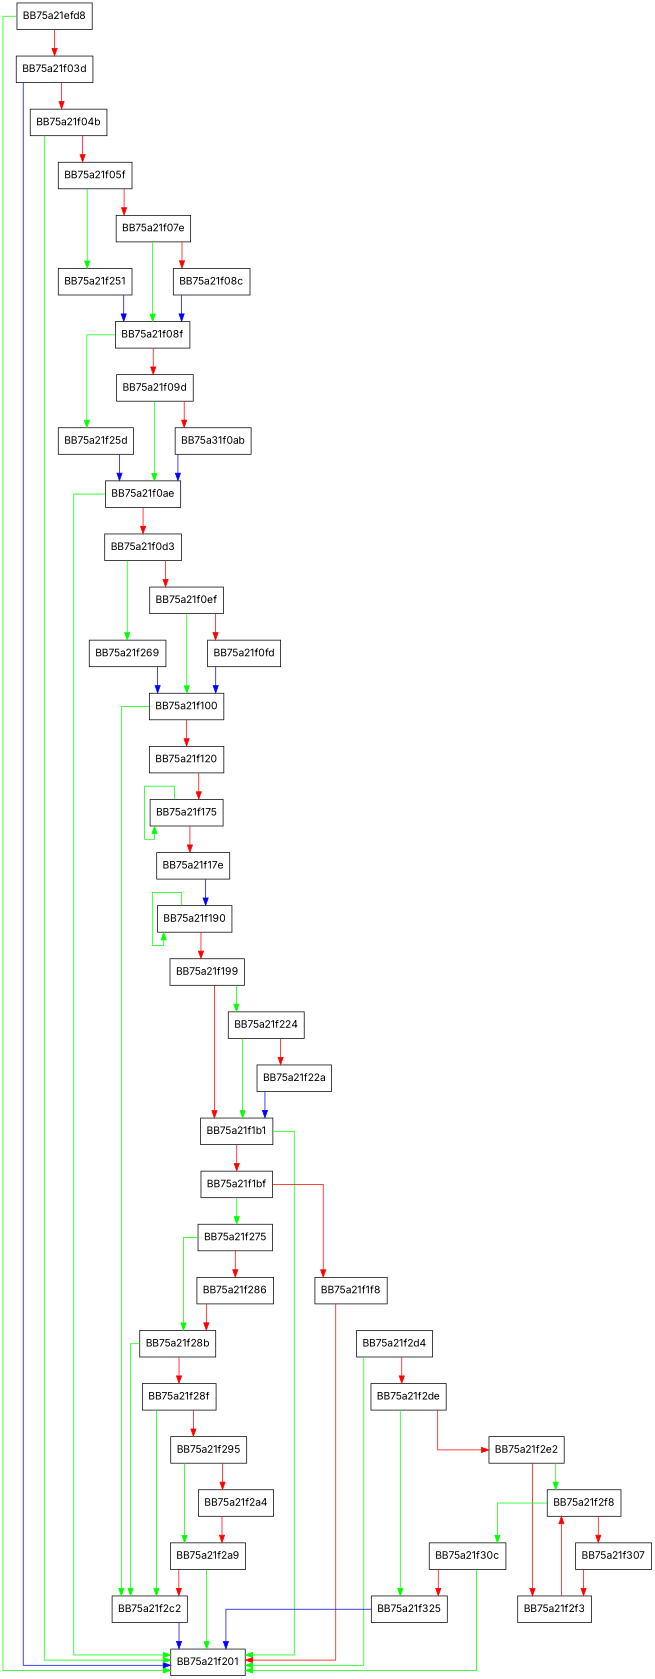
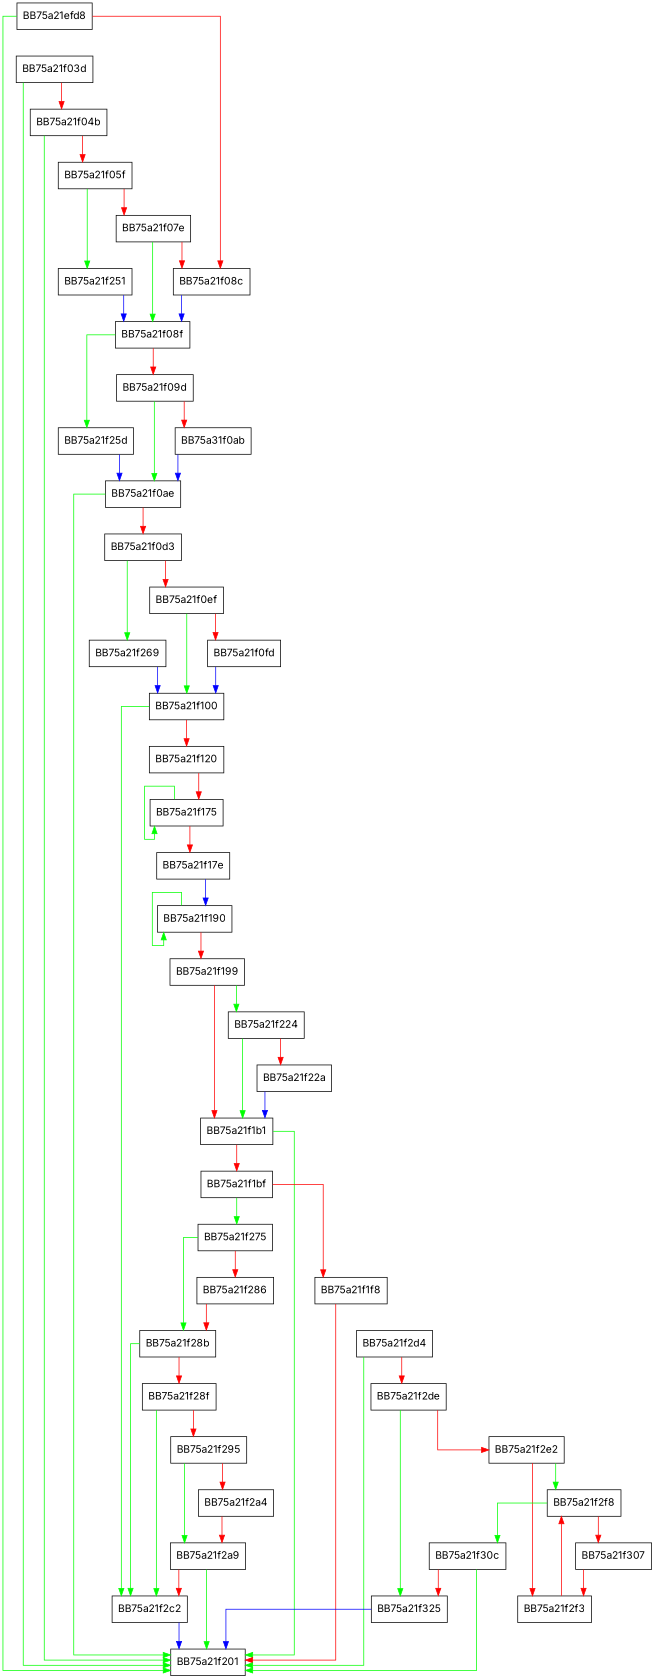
edge "BB75a21efd8" -> "BB75a21f03d": now "BB75a21efd8" -> "BB75a21f08c"
edge "BB75a21f03d" -> "BB75a21f201": color blue -> green
